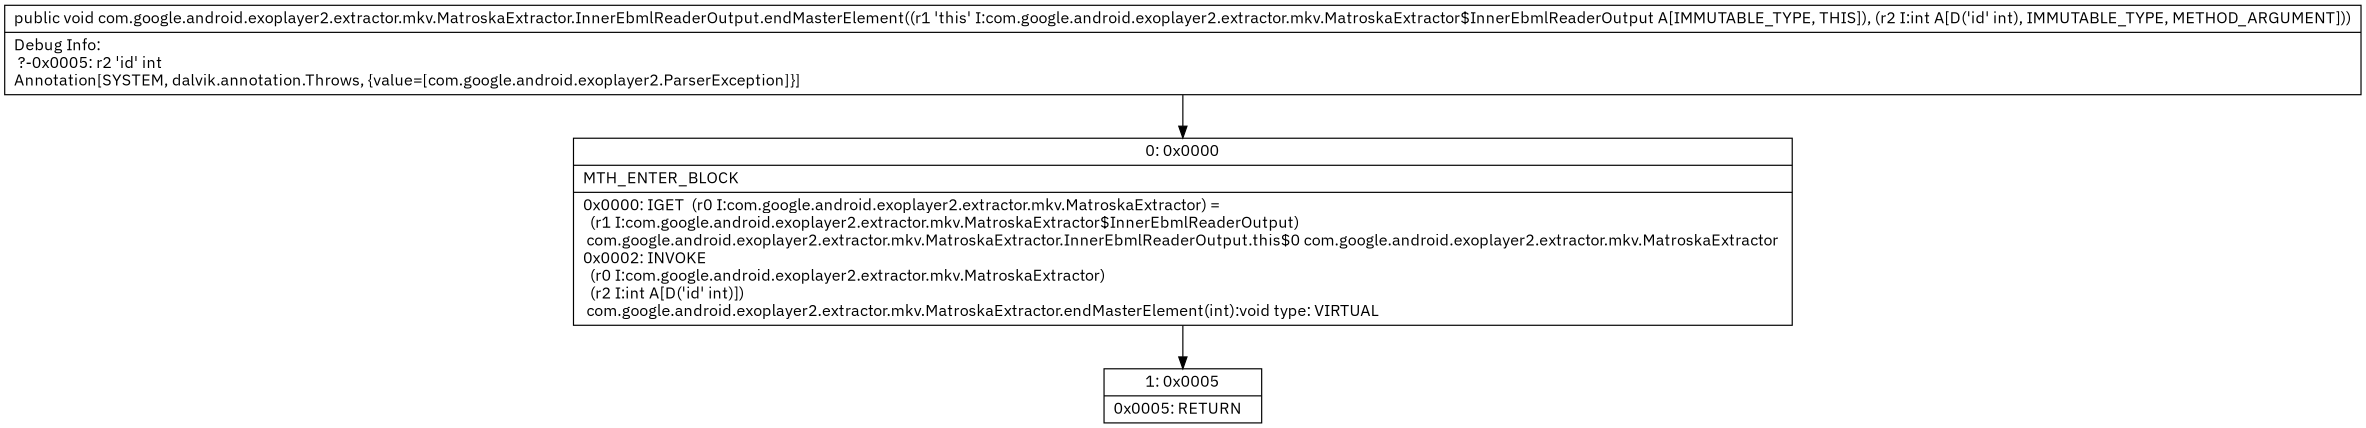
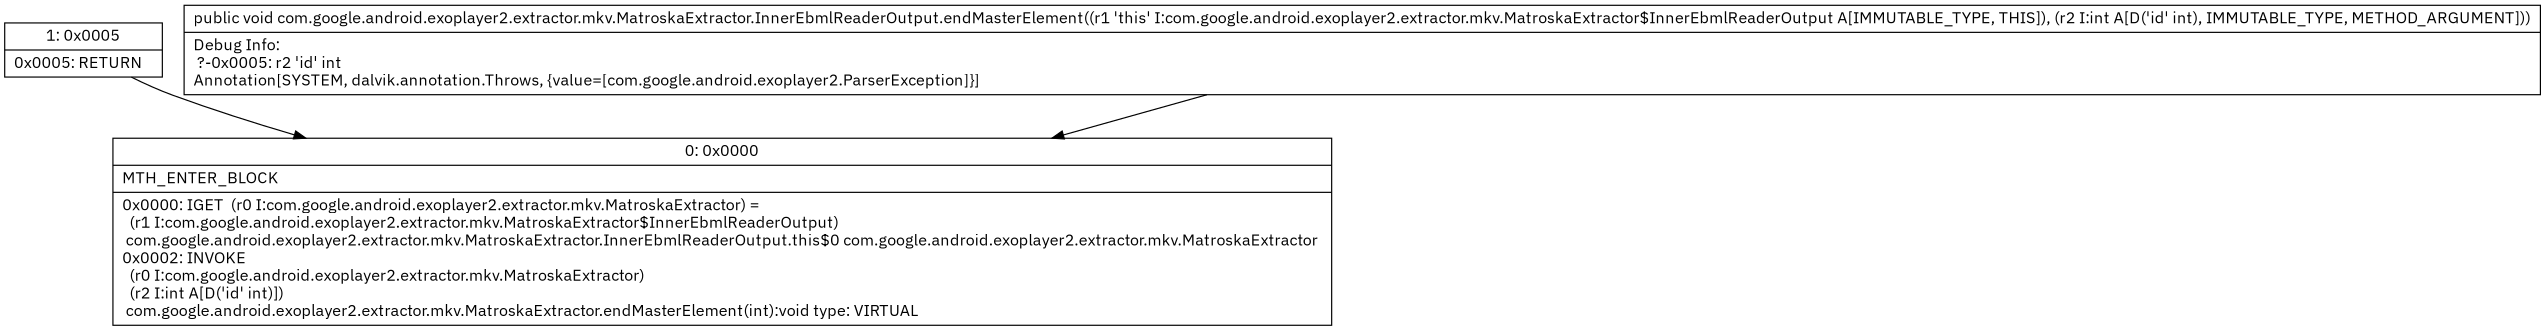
edge "0: 0x0000" -> "1: 0x0005": reversed
